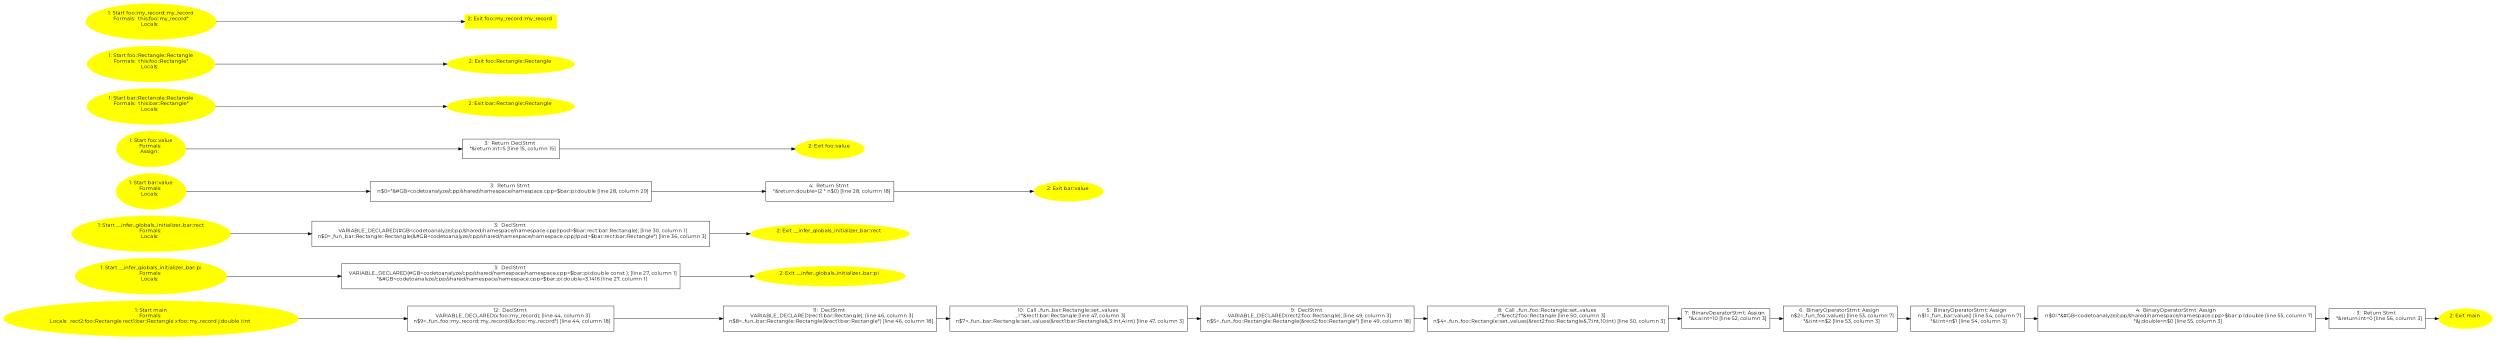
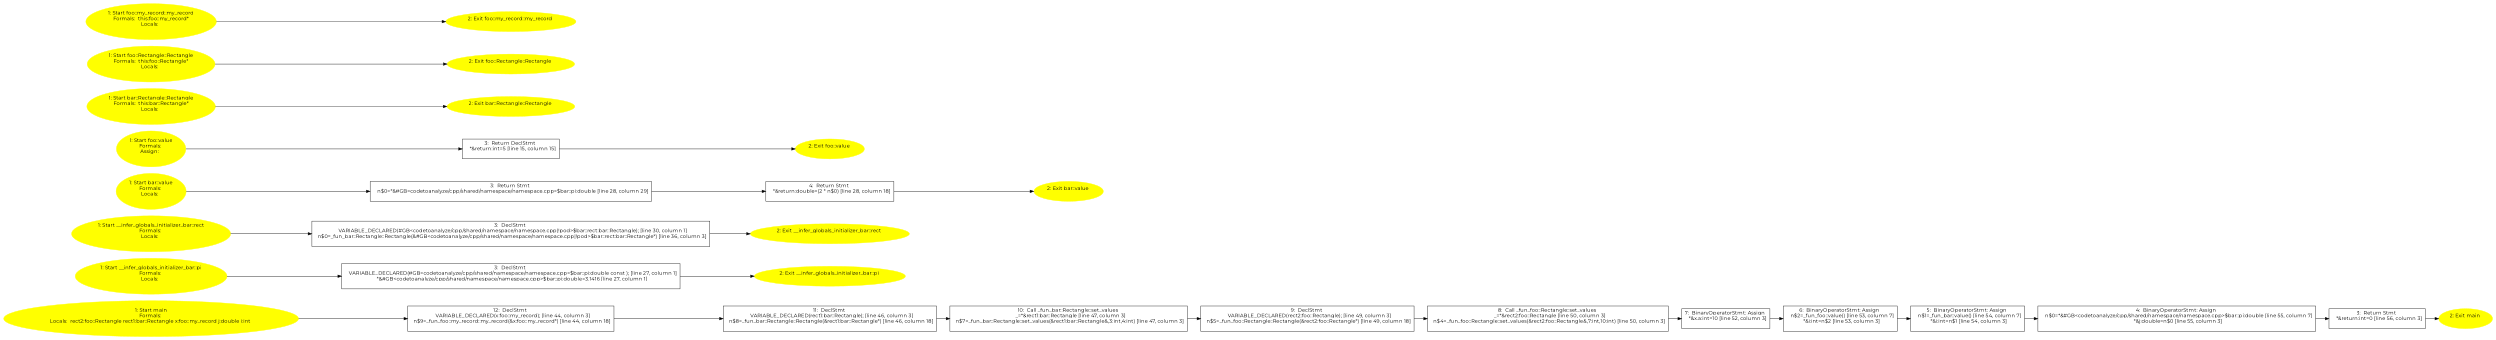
node "2: Exit foo::my_record::my_record": shape box -> ellipse
